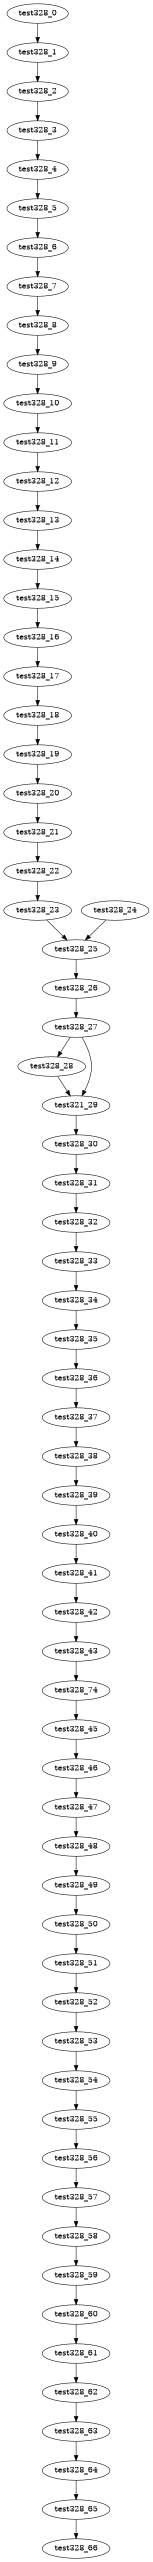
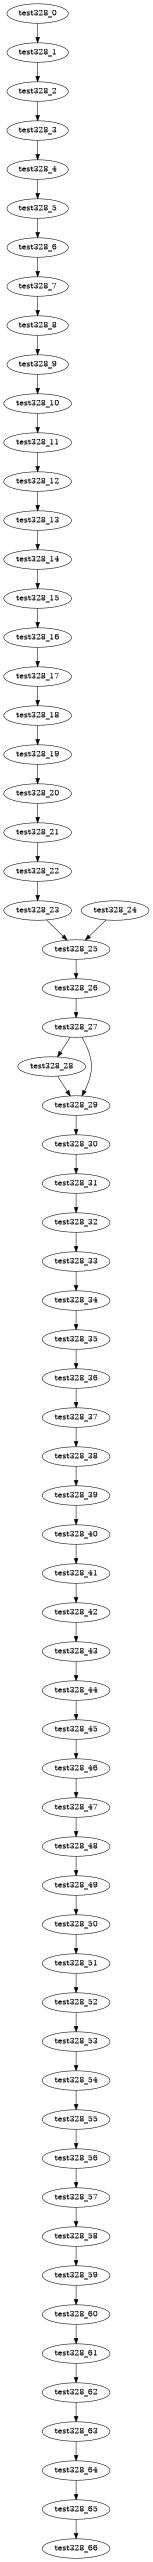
node "test321_29": label "test321_29" -> "test328_29"
node "test328_74": label "test328_74" -> "test328_44"
